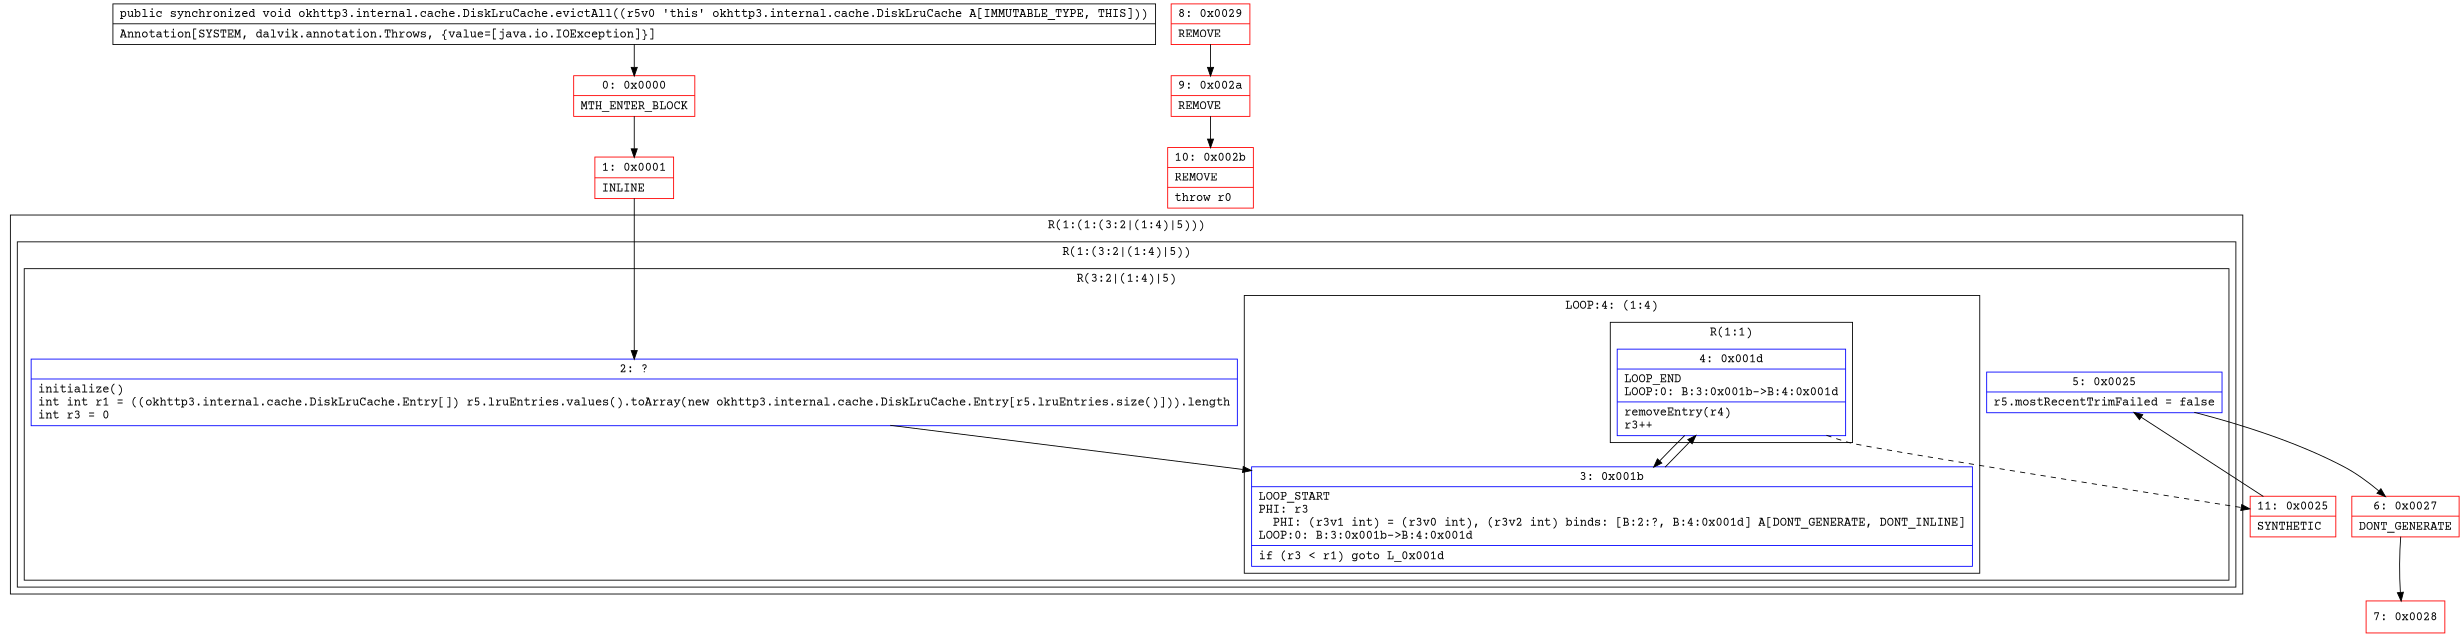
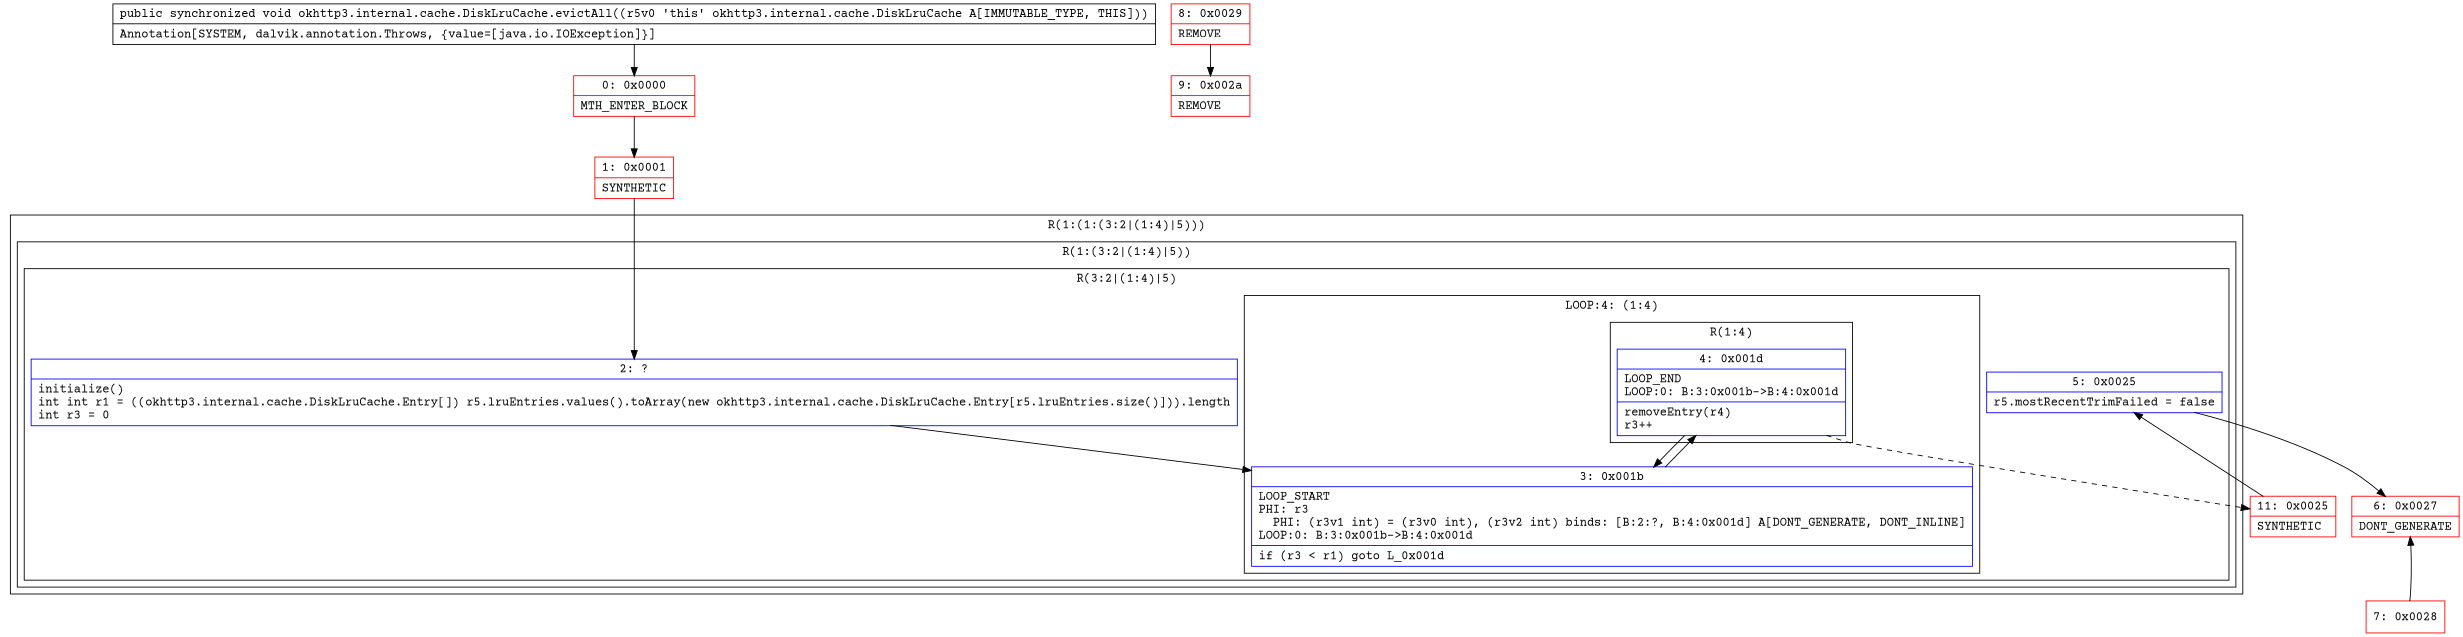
node "10: 0x002b": removed
node "1: 0x0001": text "INLINE" -> "SYNTHETIC"
cluster "R(1:1)": label "R(1:1)" -> "R(1:4)"
edge "6: 0x0027" -> "7: 0x0028": reversed
